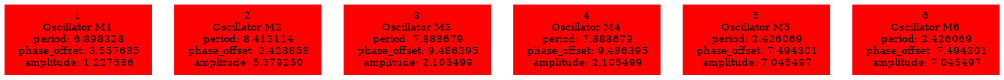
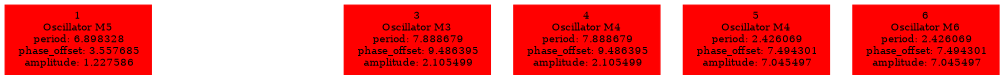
node "1": text "Oscillator M1" -> "Oscillator M5"
node "5": text "Oscillator M5" -> "Oscillator M4"
node "2": removed
